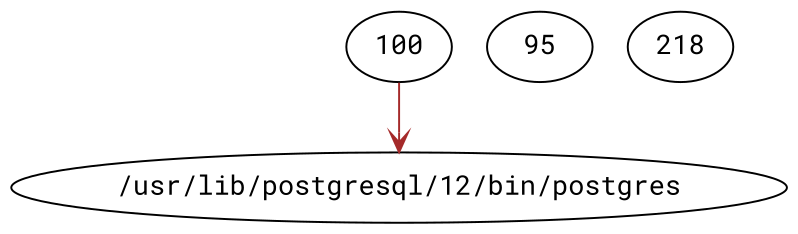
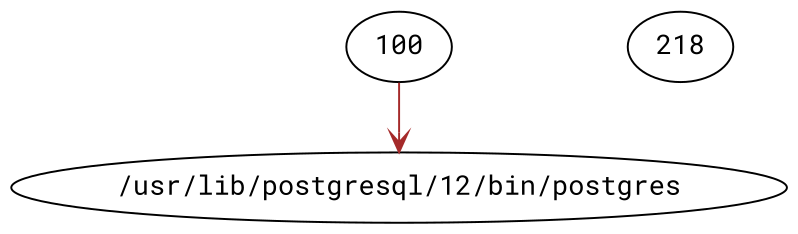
node "95": removed
